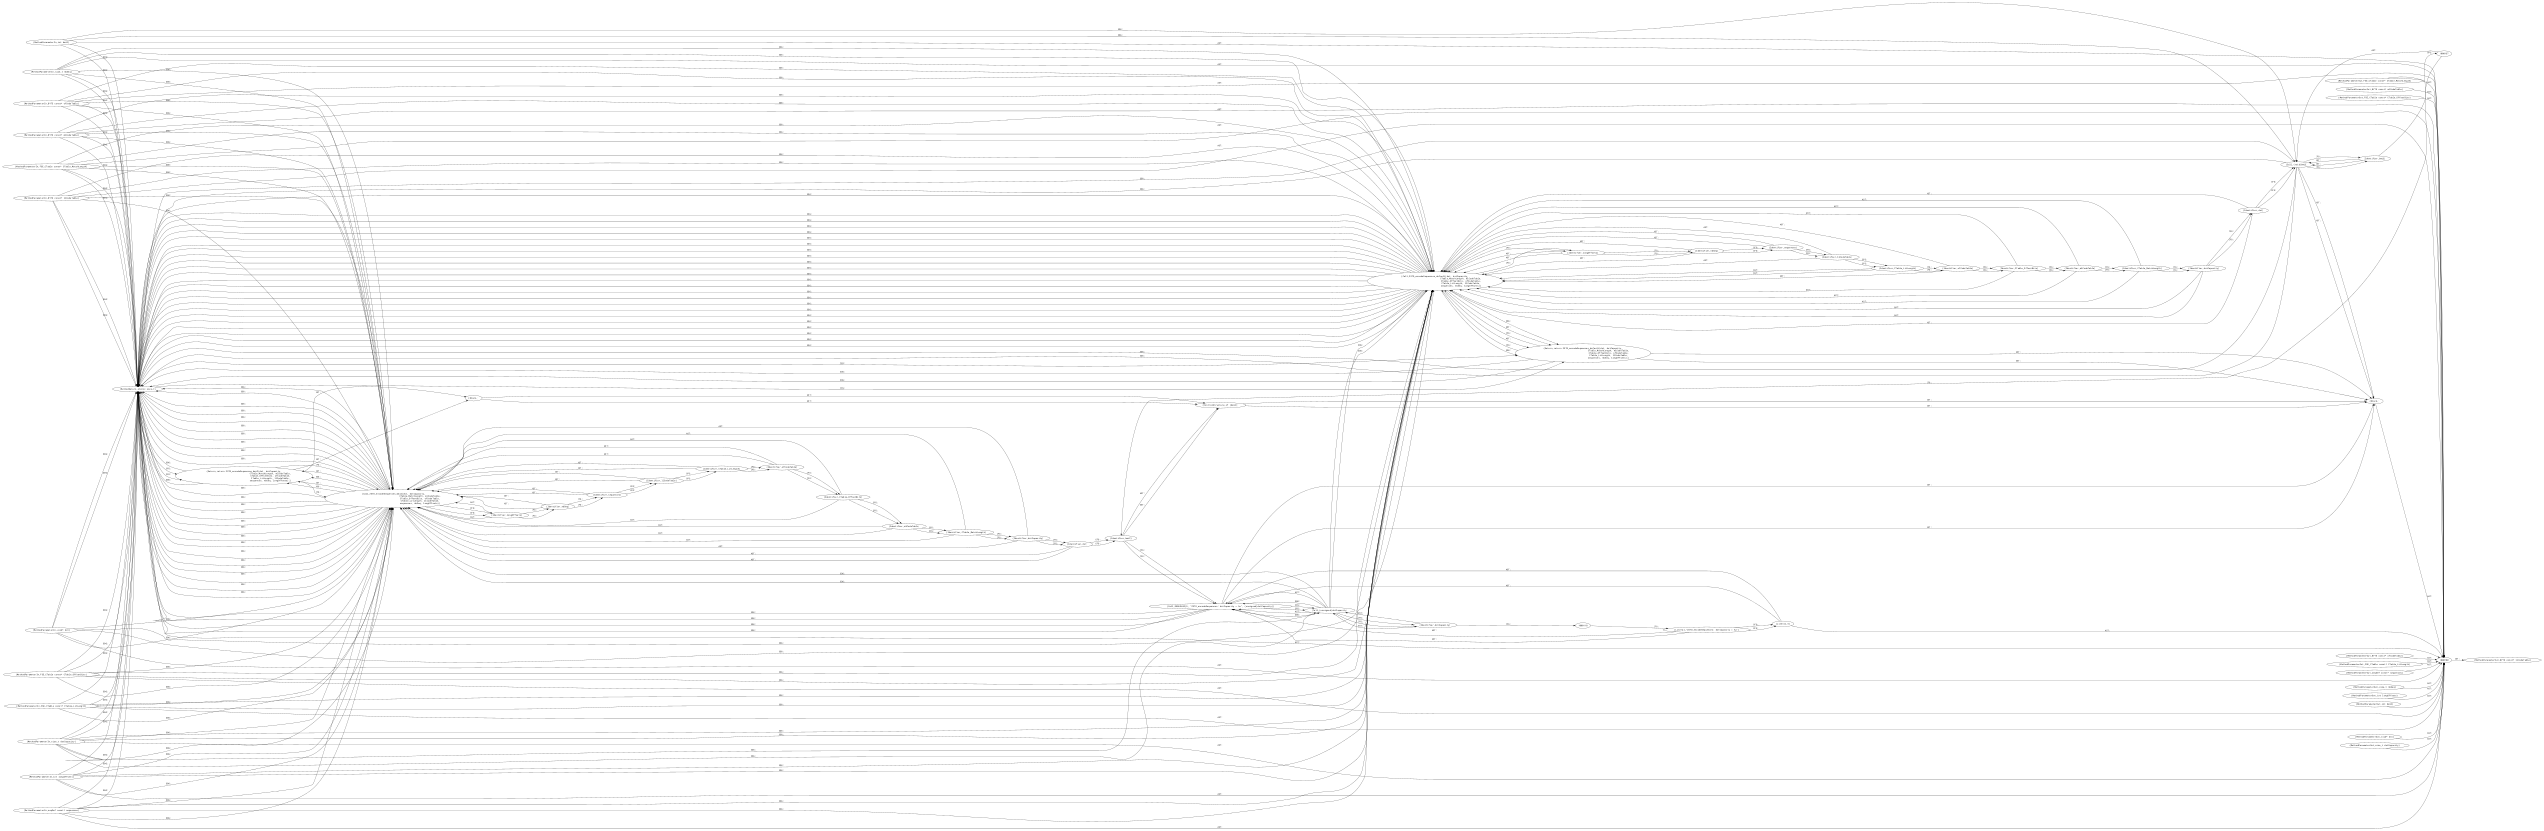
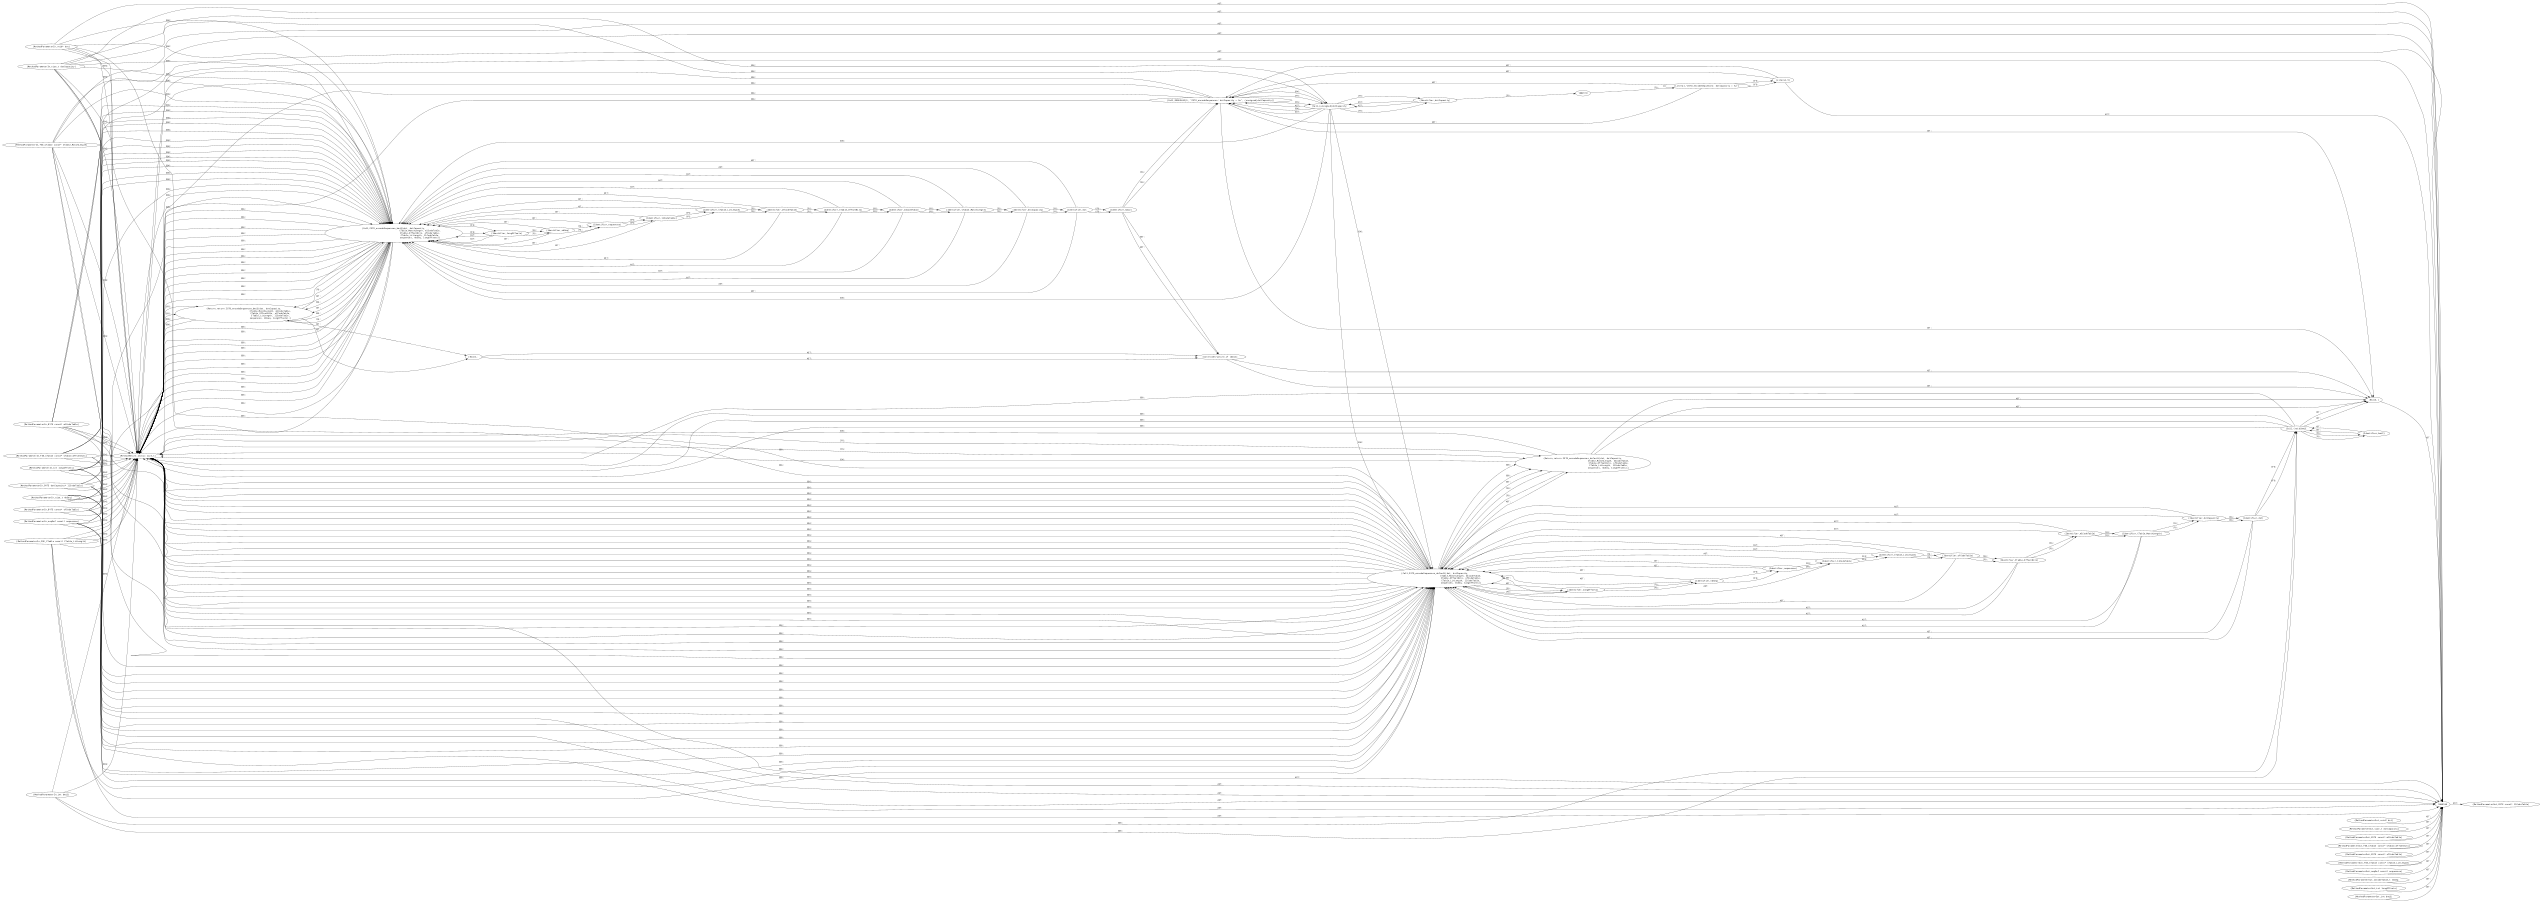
edge "(MethodParameterIn,int bmi2)" -> "1000100": removed, label "AST:"
node "1000137": removed
node "(MethodParameterOut,FSE_CTable const* CTable_MatchLength)": removed
node "(MethodParameterIn,BYTE const* llCodeTable)": label "(MethodParameterIn,BYTE const* llCodeTable)" -> "(MethodParameterIn,BYTE dstCapacity* llCodeTable)"
node "(MethodParameterOut,size_t nbSeq)": label "(MethodParameterOut,size_t nbSeq)" -> "(MethodParameterOut,llCodeTable_t nbSeq)"
